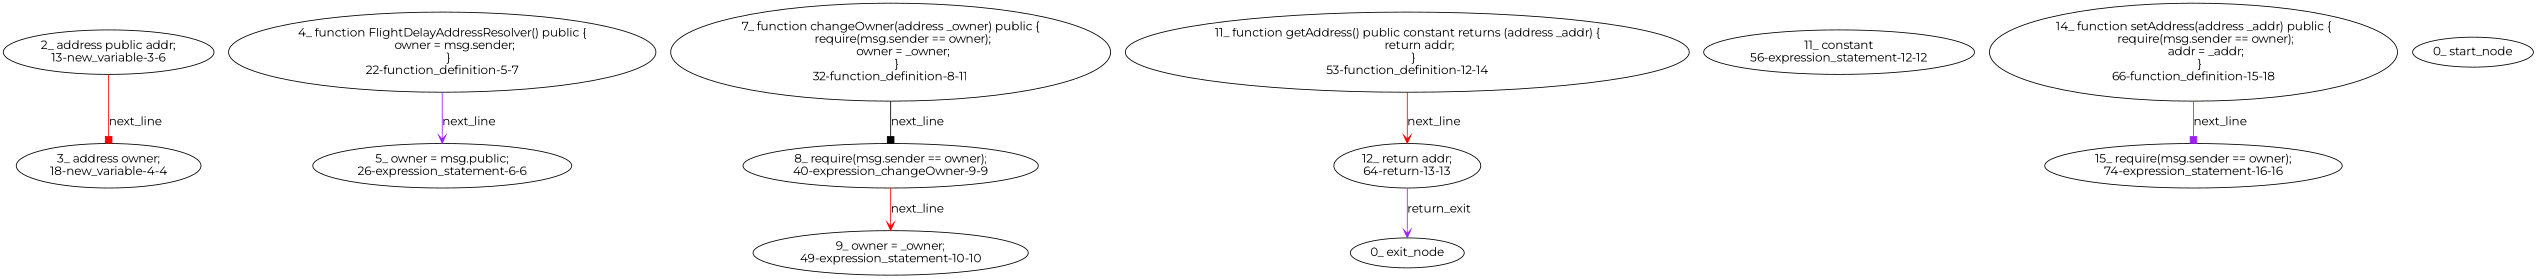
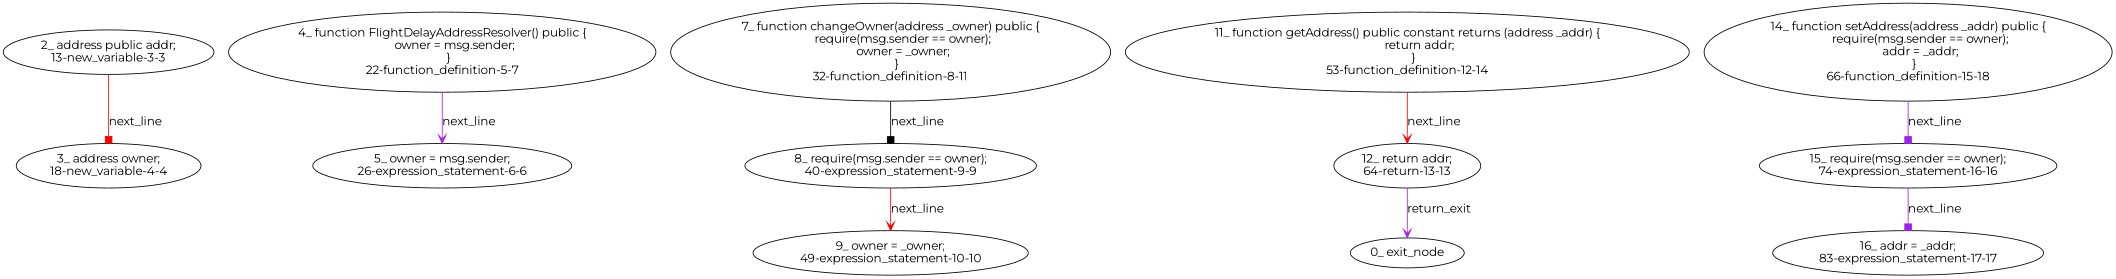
node "2_ address public addr; 13-new_variable-3-6": label "2_ address public addr; 13-new_variable-3-6" -> "2_ address public addr; 13-new_variable-3-3"
node "11_ constant 56-expression_statement-12-12": removed
node "0_ start_node": removed
node "5_ owner = msg.public; 26-expression_statement-6-6": label "5_ owner = msg.public; 26-expression_statement-6-6" -> "5_ owner = msg.sender; 26-expression_statement-6-6"
node "8_ require(msg.sender == owner); 40-expression_changeOwner-9-9": label "8_ require(msg.sender == owner); 40-expression_changeOwner-9-9" -> "8_ require(msg.sender == owner); 40-expression_statement-9-9"
node "16_ addr = _addr; 83-expression_statement-17-17": added
